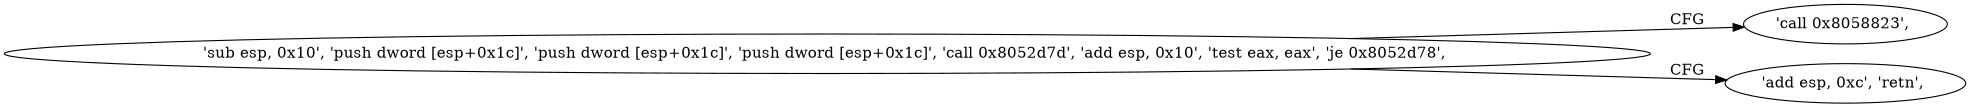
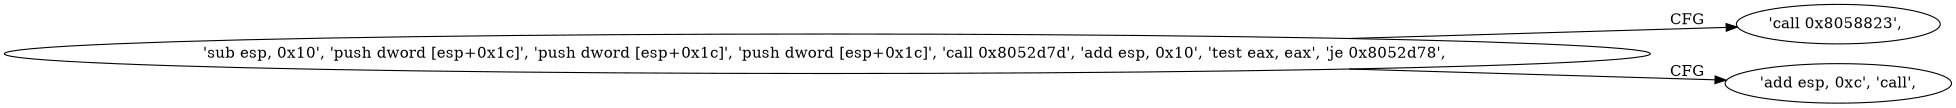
node "'add esp, 0xc', 'retn',": label "'add esp, 0xc', 'retn'," -> "'add esp, 0xc', 'call',"
